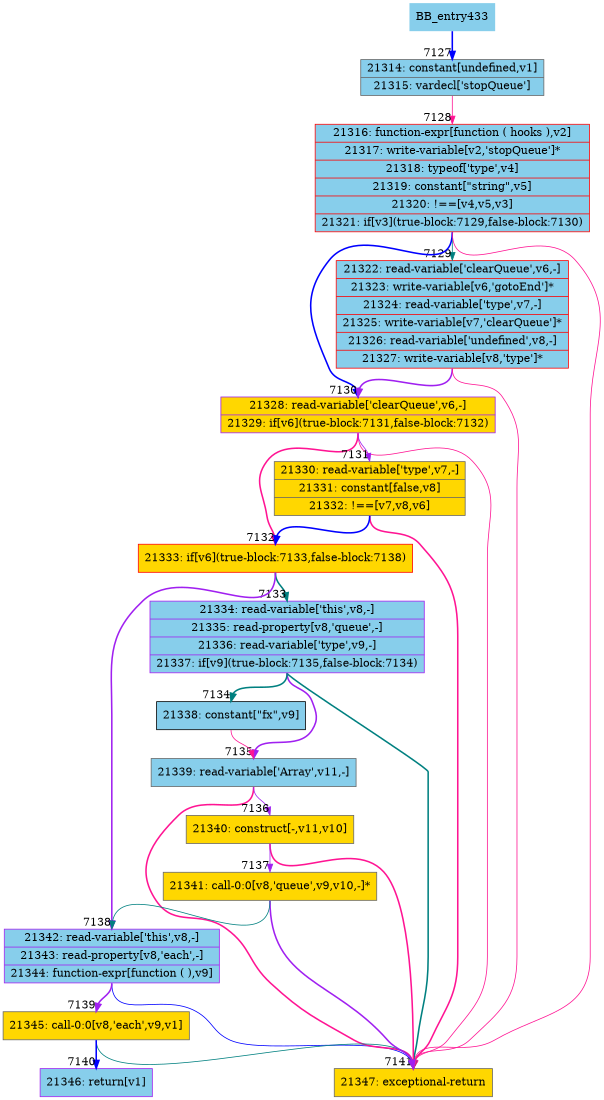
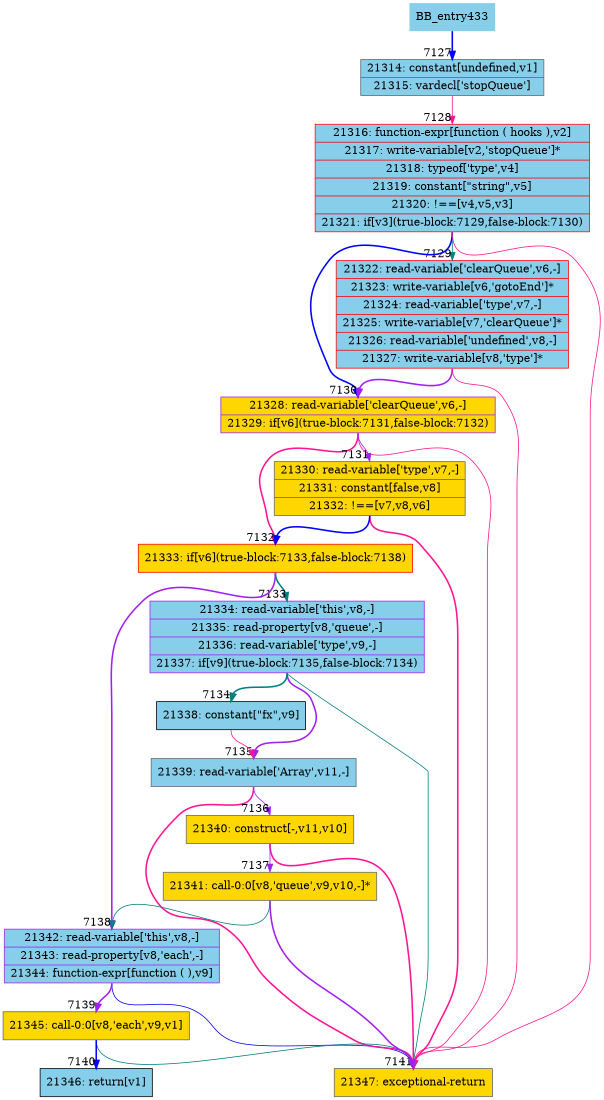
edge "21334: read-variable['this',v8,-]" -> "21347: exceptional-return": style bold -> solid
node "21346: return[v1]": color purple -> black
